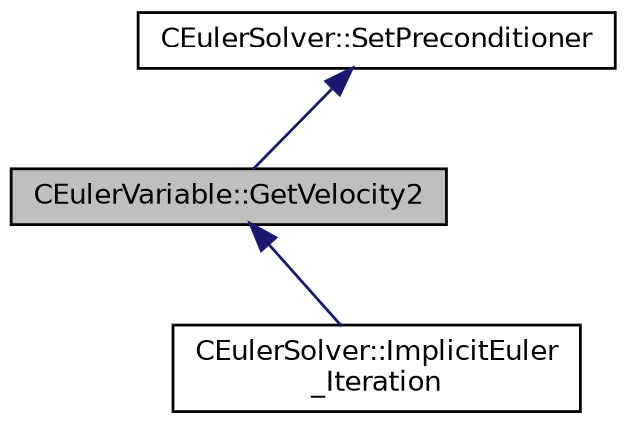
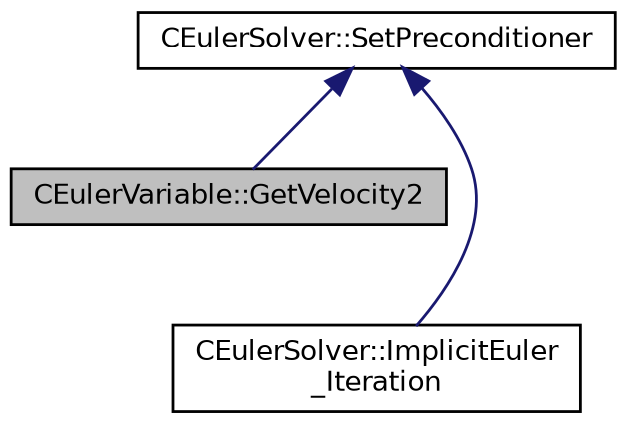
edge "CEulerSolver::ImplicitEuler _Iteration" -> "CEulerVariable::GetVelocity2": now "CEulerSolver::ImplicitEuler _Iteration" -> "CEulerSolver::SetPreconditioner"
